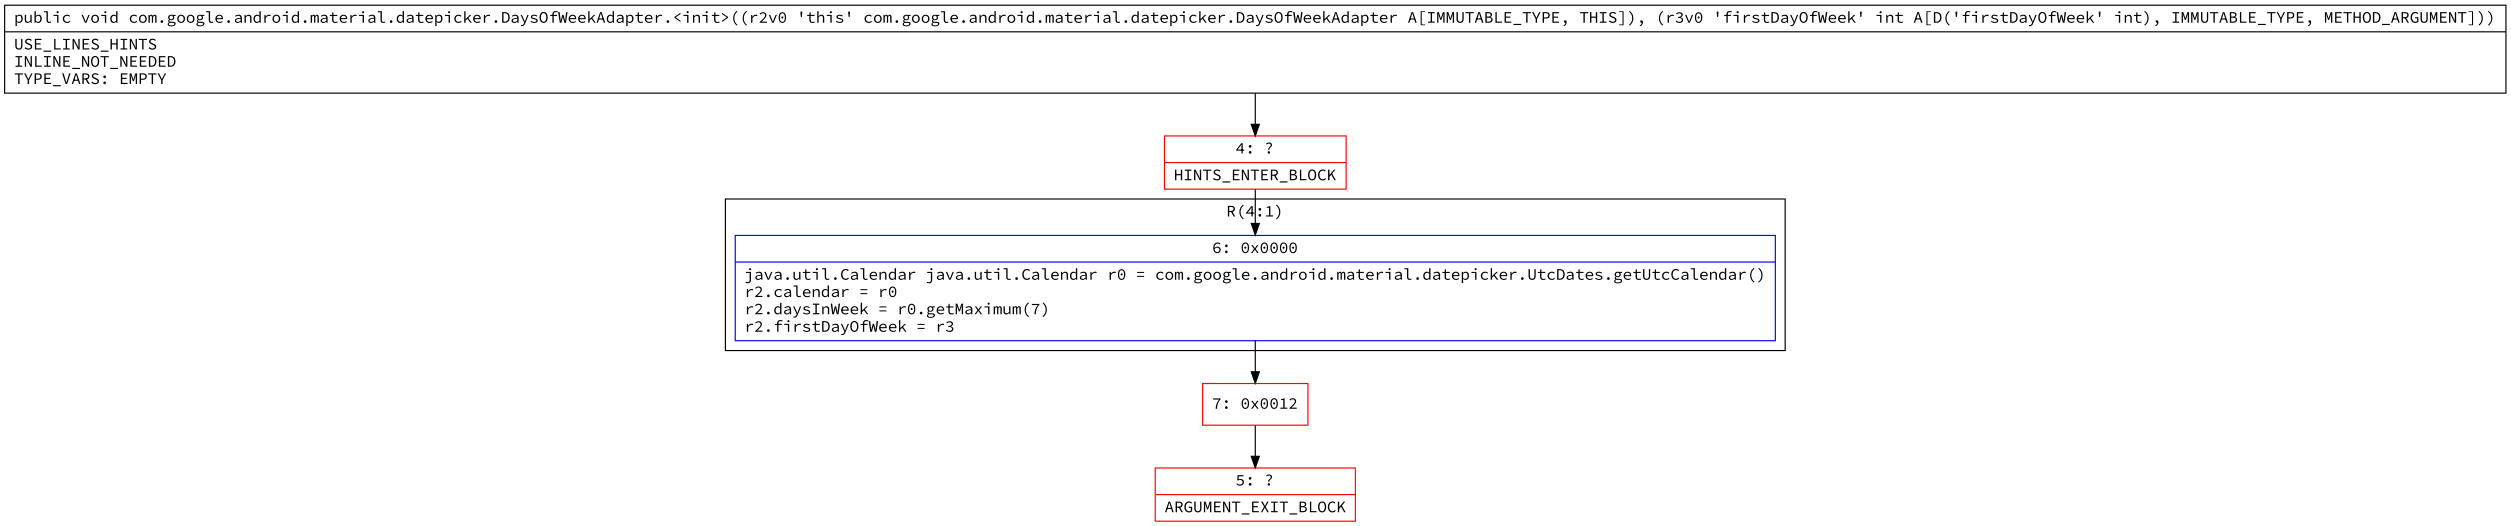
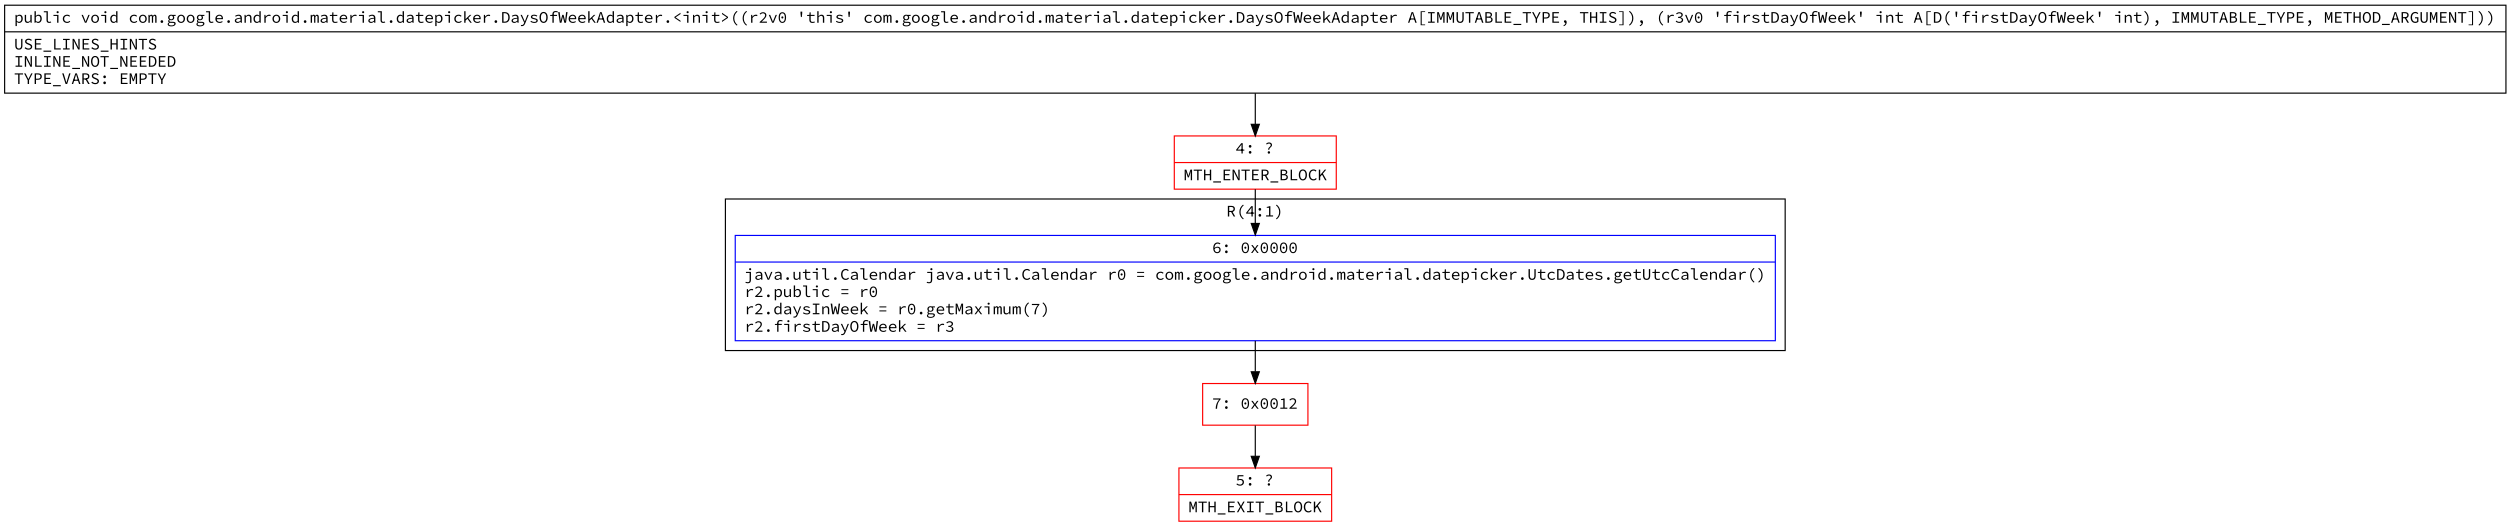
node "4: ?": text "HINTS_ENTER_BLOCK" -> "MTH_ENTER_BLOCK"
node "6: 0x0000": text "r2.calendar = r0" -> "r2.public = r0"
node "5: ?": text "ARGUMENT_EXIT_BLOCK" -> "MTH_EXIT_BLOCK"
